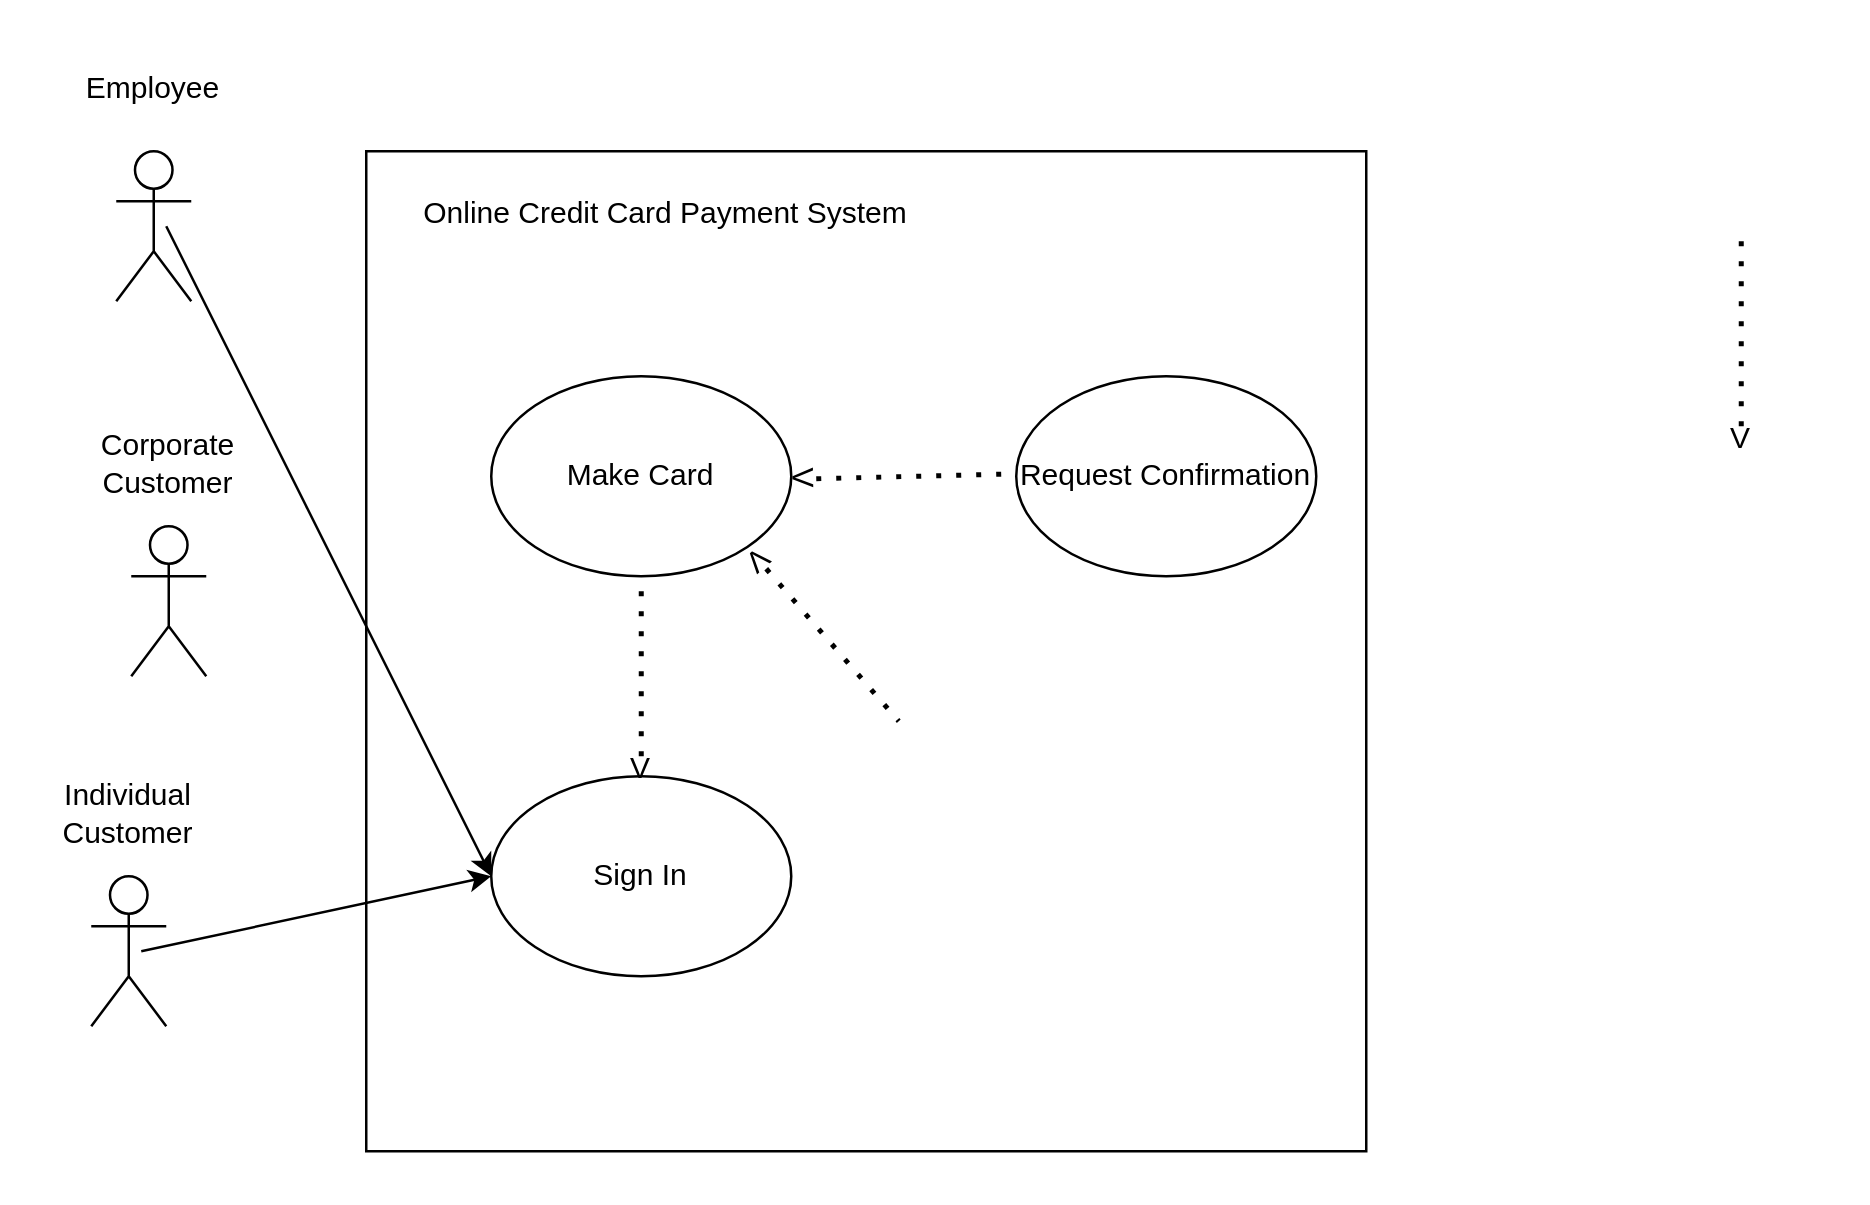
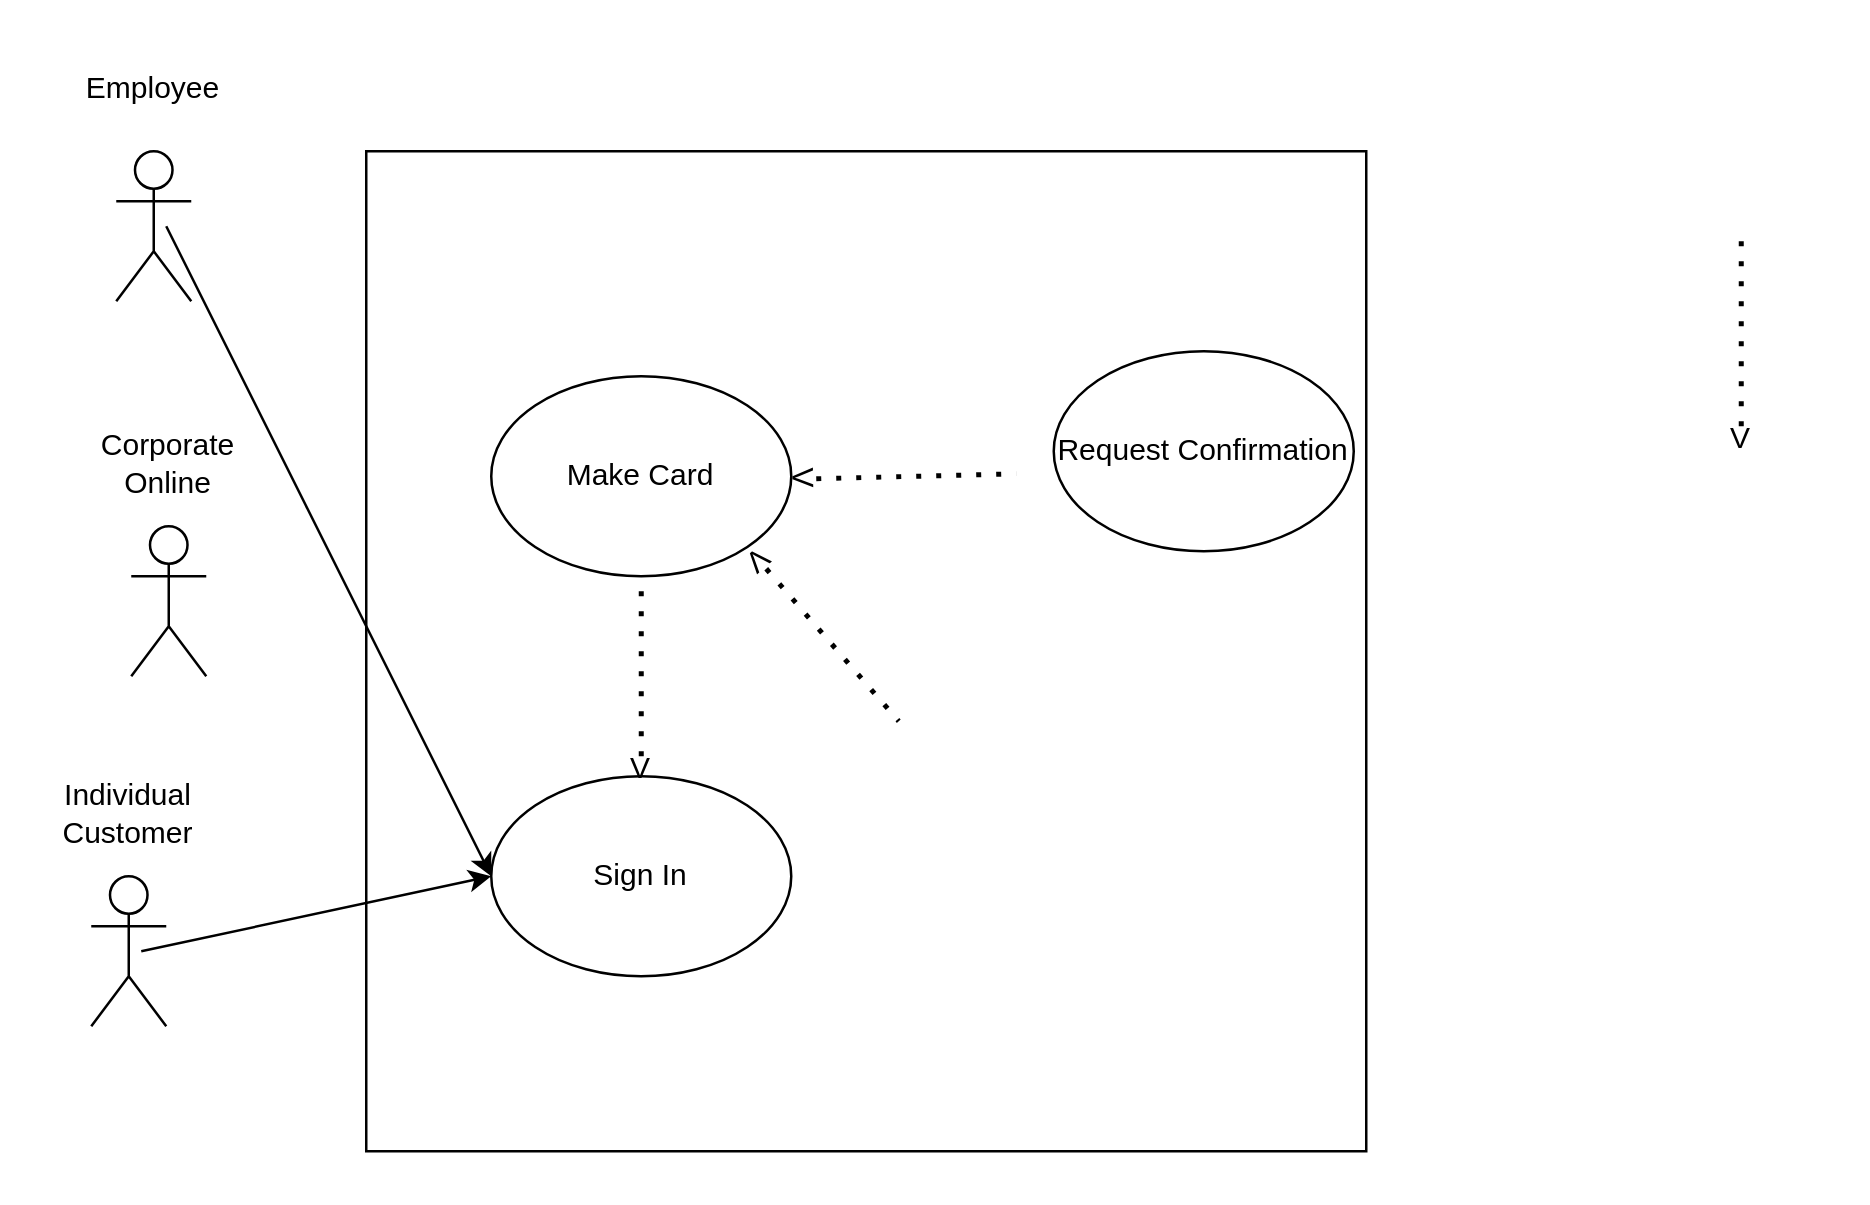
node "Online Credit Card Payment System": removed
node "Corporate Customer": label "Corporate Customer" -> "Corporate Online"
node "Request Confirmation": moved (1166, 476) -> (1204, 451)
